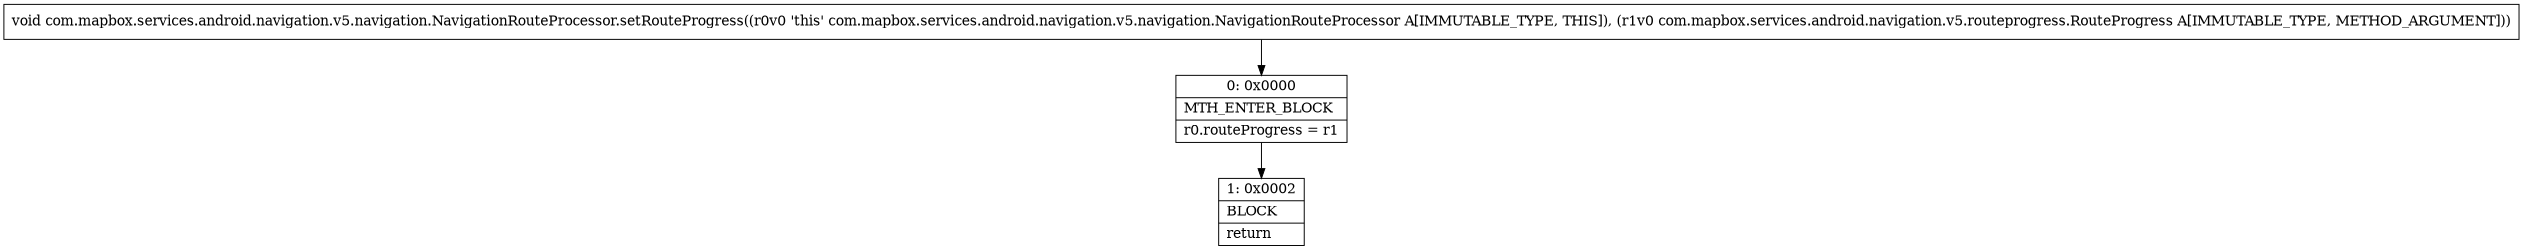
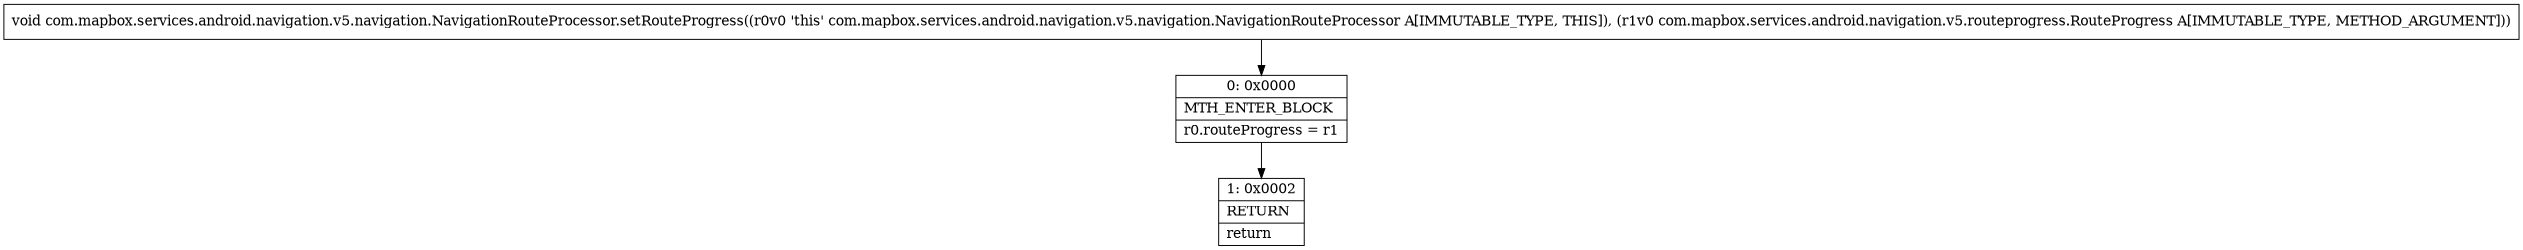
node "1: 0x0002": text "BLOCK" -> "RETURN"
